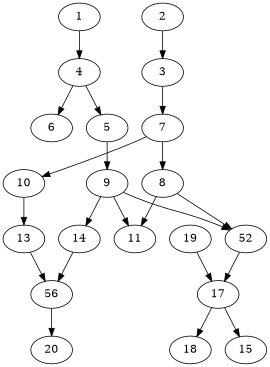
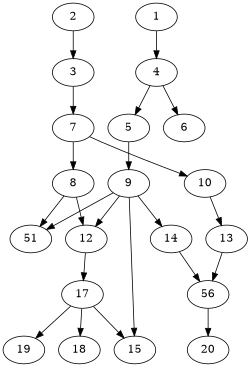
node "11": label "11" -> "51"
node "52": label "52" -> "12"
edge "9" -> "15": added
edge "19" -> "17": reversed
